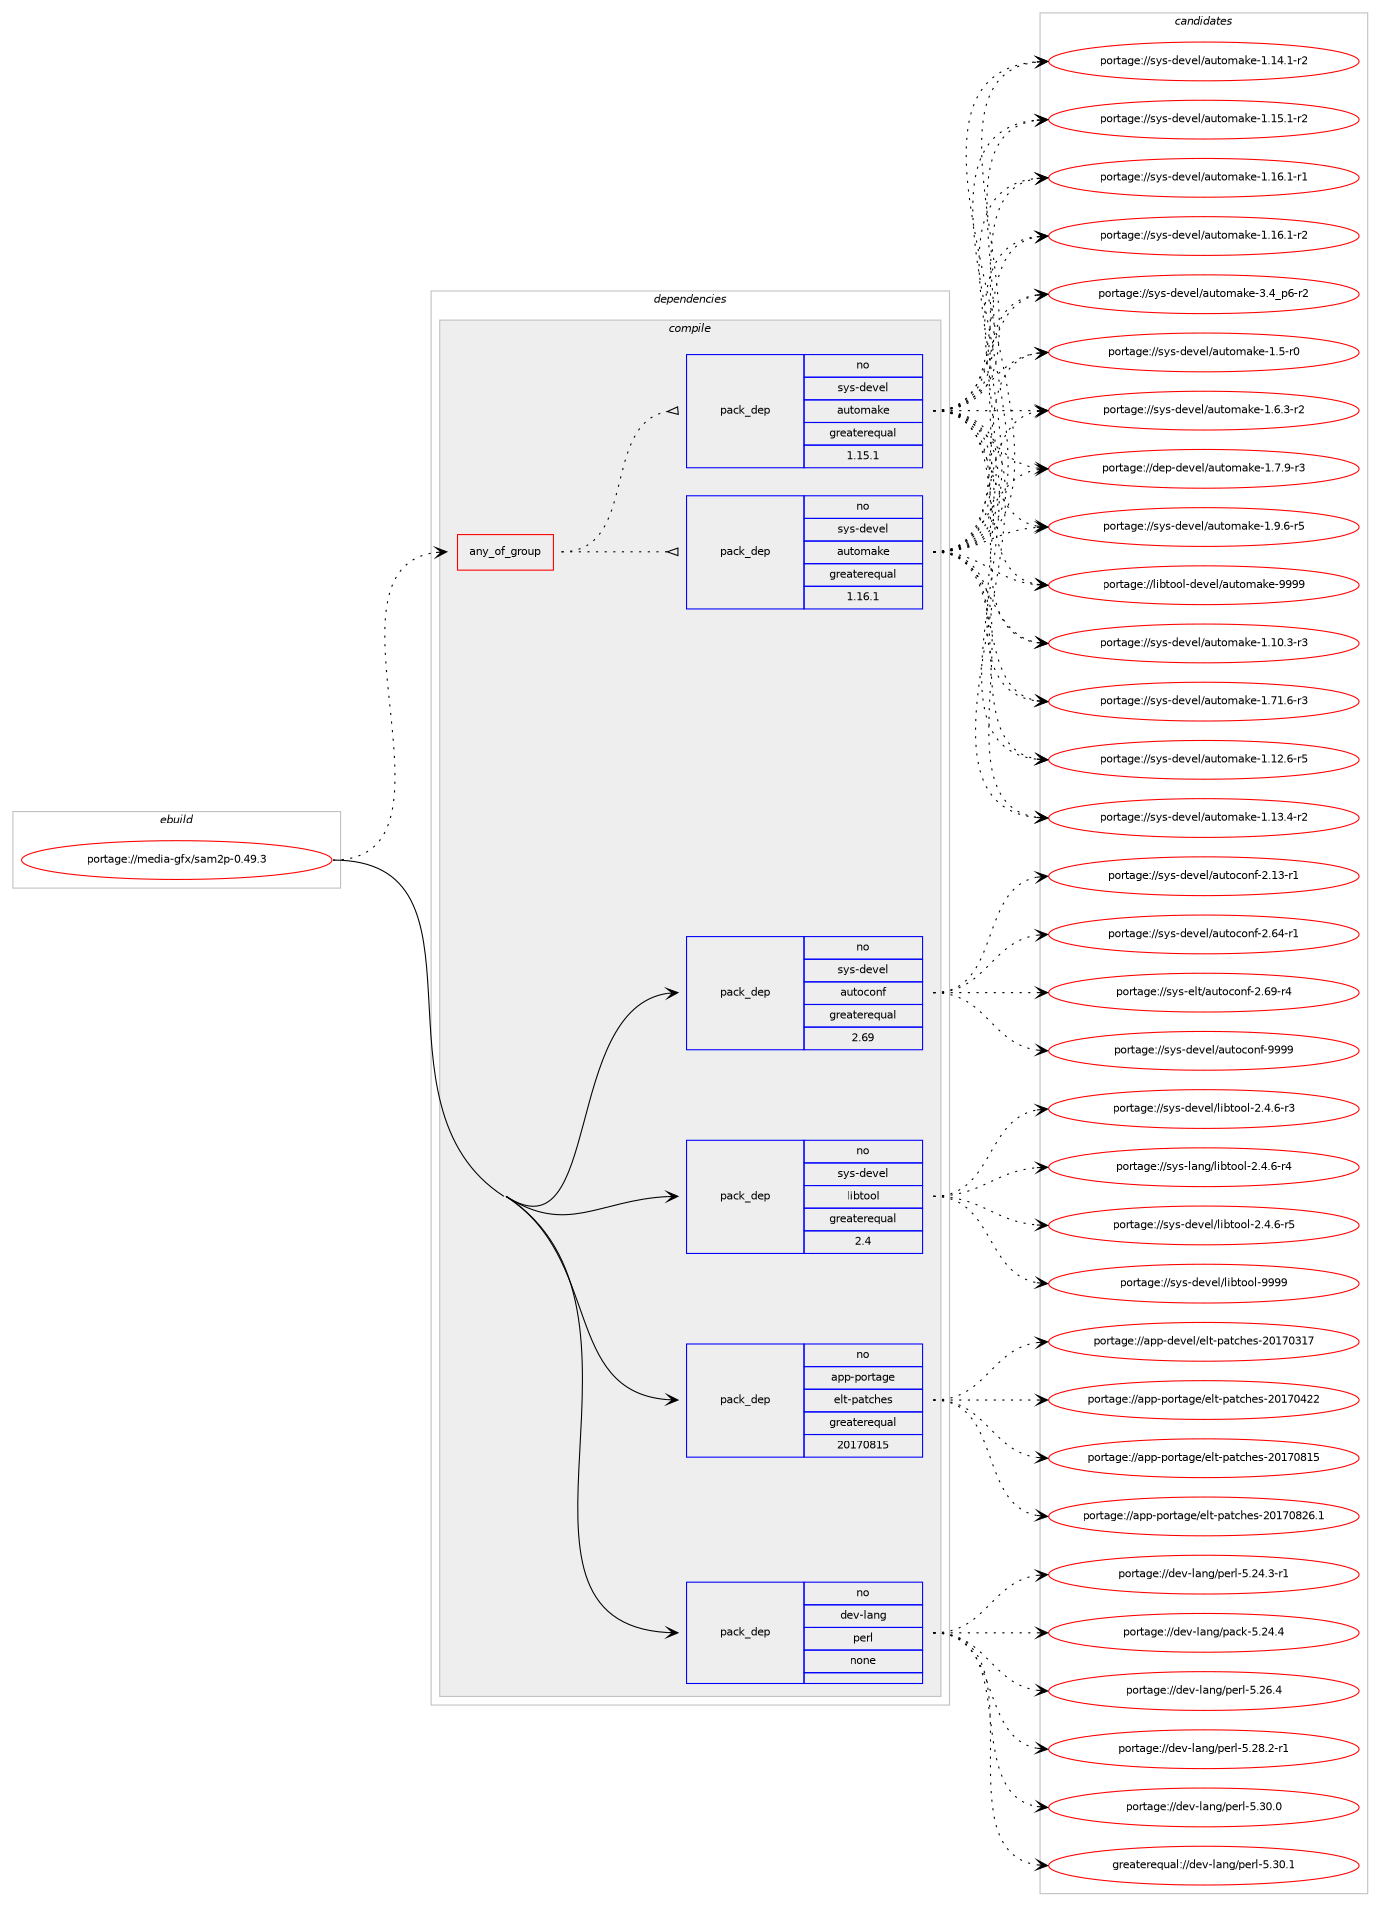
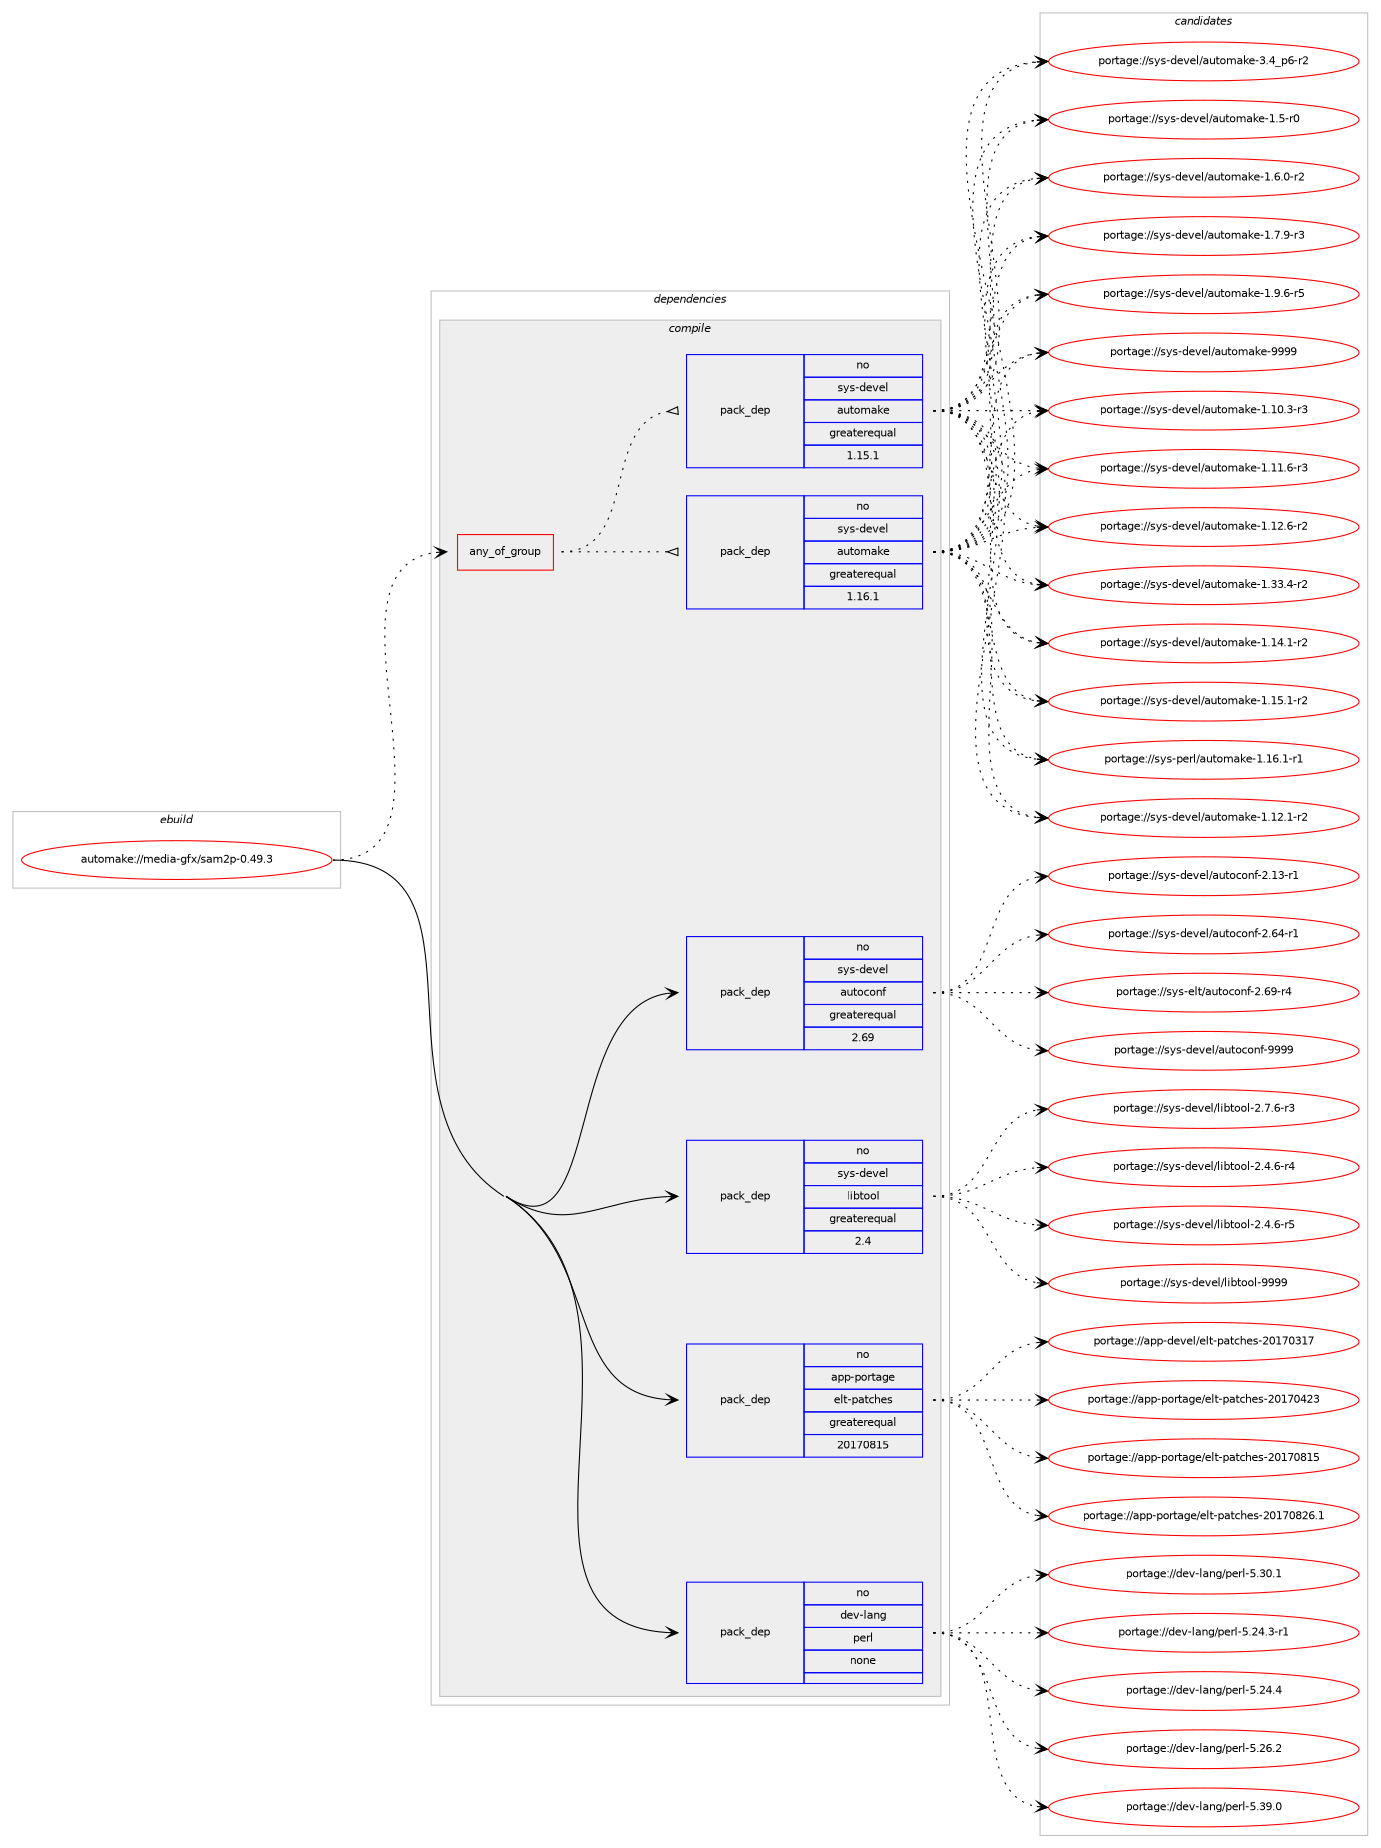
node "portage://sys-devel/automake-1.16.1-r1": label "portage://sys-devel/automake-1.16.1-r1" -> "portage://sys-perl/automake-1.16.1-r1"
node "portage://sys-devel/automake-1.16.1-r2": label "portage://sys-devel/automake-1.16.1-r2" -> "portage://sys-devel/automake-1.12.1-r2"
node "portage://sys-devel/automake-1.6.3-r2": label "portage://sys-devel/automake-1.6.3-r2" -> "portage://sys-devel/automake-1.6.0-r2"
node "portage://dep-devel/automake-1.7.9-r3": label "portage://dep-devel/automake-1.7.9-r3" -> "portage://sys-devel/automake-1.7.9-r3"
node "portage://libtool-devel/automake-9999": label "portage://libtool-devel/automake-9999" -> "portage://sys-devel/automake-9999"
node "portage://sys-devel/automake-1.71.6-r3": label "portage://sys-devel/automake-1.71.6-r3" -> "portage://sys-devel/automake-1.11.6-r3"
node "portage://sys-devel/automake-1.12.6-r5": label "portage://sys-devel/automake-1.12.6-r5" -> "portage://sys-devel/automake-1.12.6-r2"
node "portage://sys-devel/automake-1.13.4-r2": label "portage://sys-devel/automake-1.13.4-r2" -> "portage://sys-devel/automake-1.33.4-r2"
node "portage://media-gfx/sam2p-0.49.3": label "portage://media-gfx/sam2p-0.49.3" -> "automake://media-gfx/sam2p-0.49.3"
node "portage://sys-devel/libtool-2.4.6-r3": label "portage://sys-devel/libtool-2.4.6-r3" -> "portage://sys-devel/libtool-2.7.6-r3"
node "portage://sys-lang/libtool-2.4.6-r4": label "portage://sys-lang/libtool-2.4.6-r4" -> "portage://sys-devel/libtool-2.4.6-r4"
node "portage://app-portage/elt-patches-20170422": label "portage://app-portage/elt-patches-20170422" -> "portage://app-portage/elt-patches-20170423"
node "portage://dev-lang/pack-5.24.4": label "portage://dev-lang/pack-5.24.4" -> "portage://dev-lang/perl-5.24.4"
node "portage://dev-lang/perl-5.26.4": label "portage://dev-lang/perl-5.26.4" -> "portage://dev-lang/perl-5.26.2"
node "portage://dev-lang/perl-5.28.2-r1": removed
node "portage://dev-lang/perl-5.30.0": label "portage://dev-lang/perl-5.30.0" -> "portage://dev-lang/perl-5.39.0"
node "greaterequal://dev-lang/perl-5.30.1": label "greaterequal://dev-lang/perl-5.30.1" -> "portage://dev-lang/perl-5.30.1"
